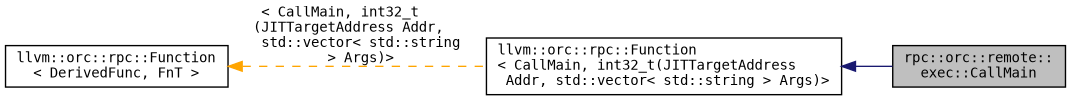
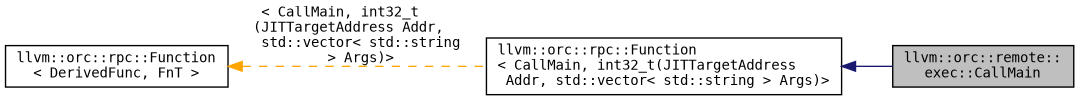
node "rpc::orc::remote:: exec::CallMain": label "rpc::orc::remote:: exec::CallMain" -> "llvm::orc::remote:: exec::CallMain"
